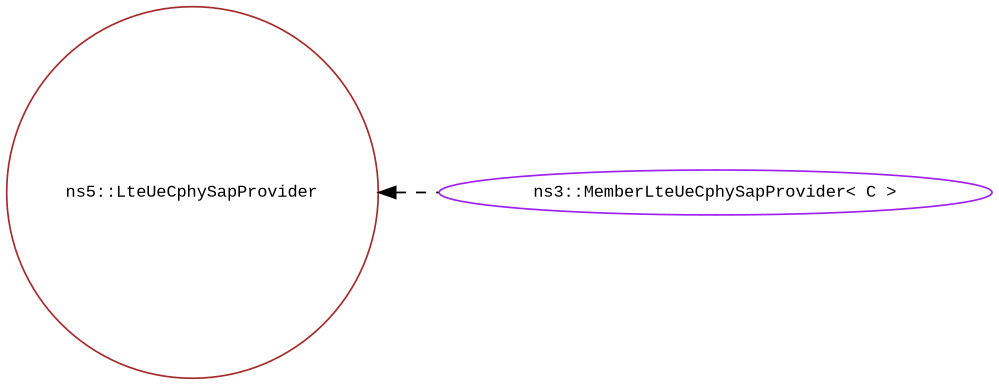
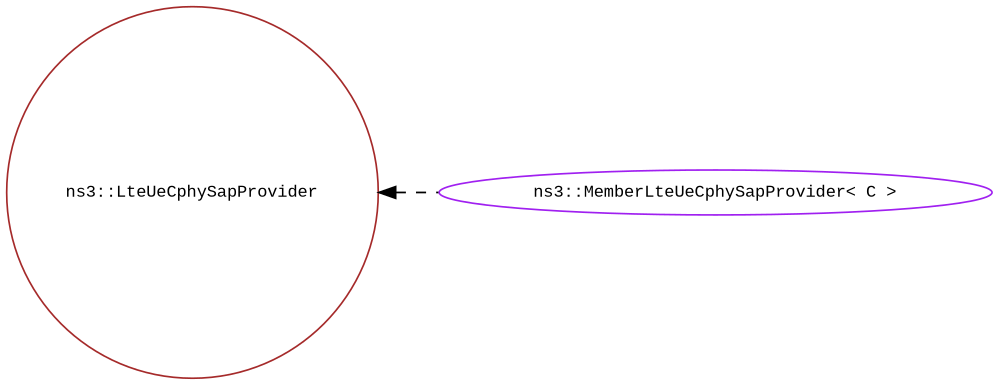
node "ns5::LteUeCphySapProvider": label "ns5::LteUeCphySapProvider" -> "ns3::LteUeCphySapProvider"
